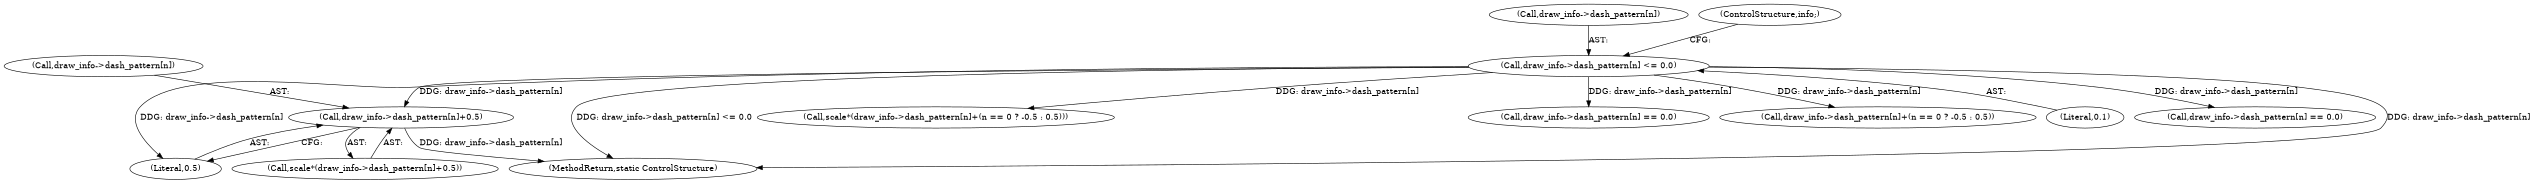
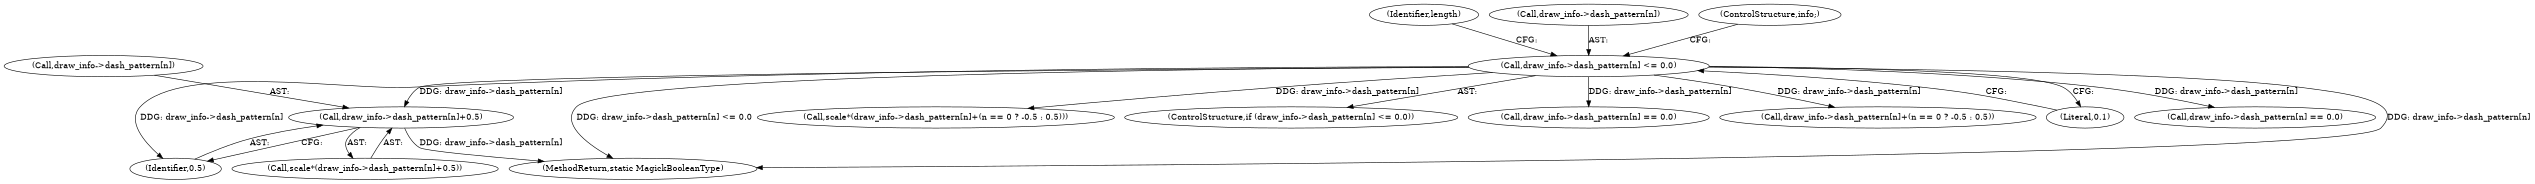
node "(Identifier,length)": added
edge "(Call,draw_info->dash_pattern[n] <= 0.0)" -> "(Literal,0.1)": added, label "CFG:"
edge "(Literal,0.1)" -> "(Call,draw_info->dash_pattern[n] <= 0.0)": label "AST: " -> "CFG: "
node "(ControlStructure,if (draw_info->dash_pattern[n] <= 0.0))": added
node "(Literal,0.5)": label "(Literal,0.5)" -> "(Identifier,0.5)"
node "(MethodReturn,static ControlStructure)": label "(MethodReturn,static ControlStructure)" -> "(MethodReturn,static MagickBooleanType)"
